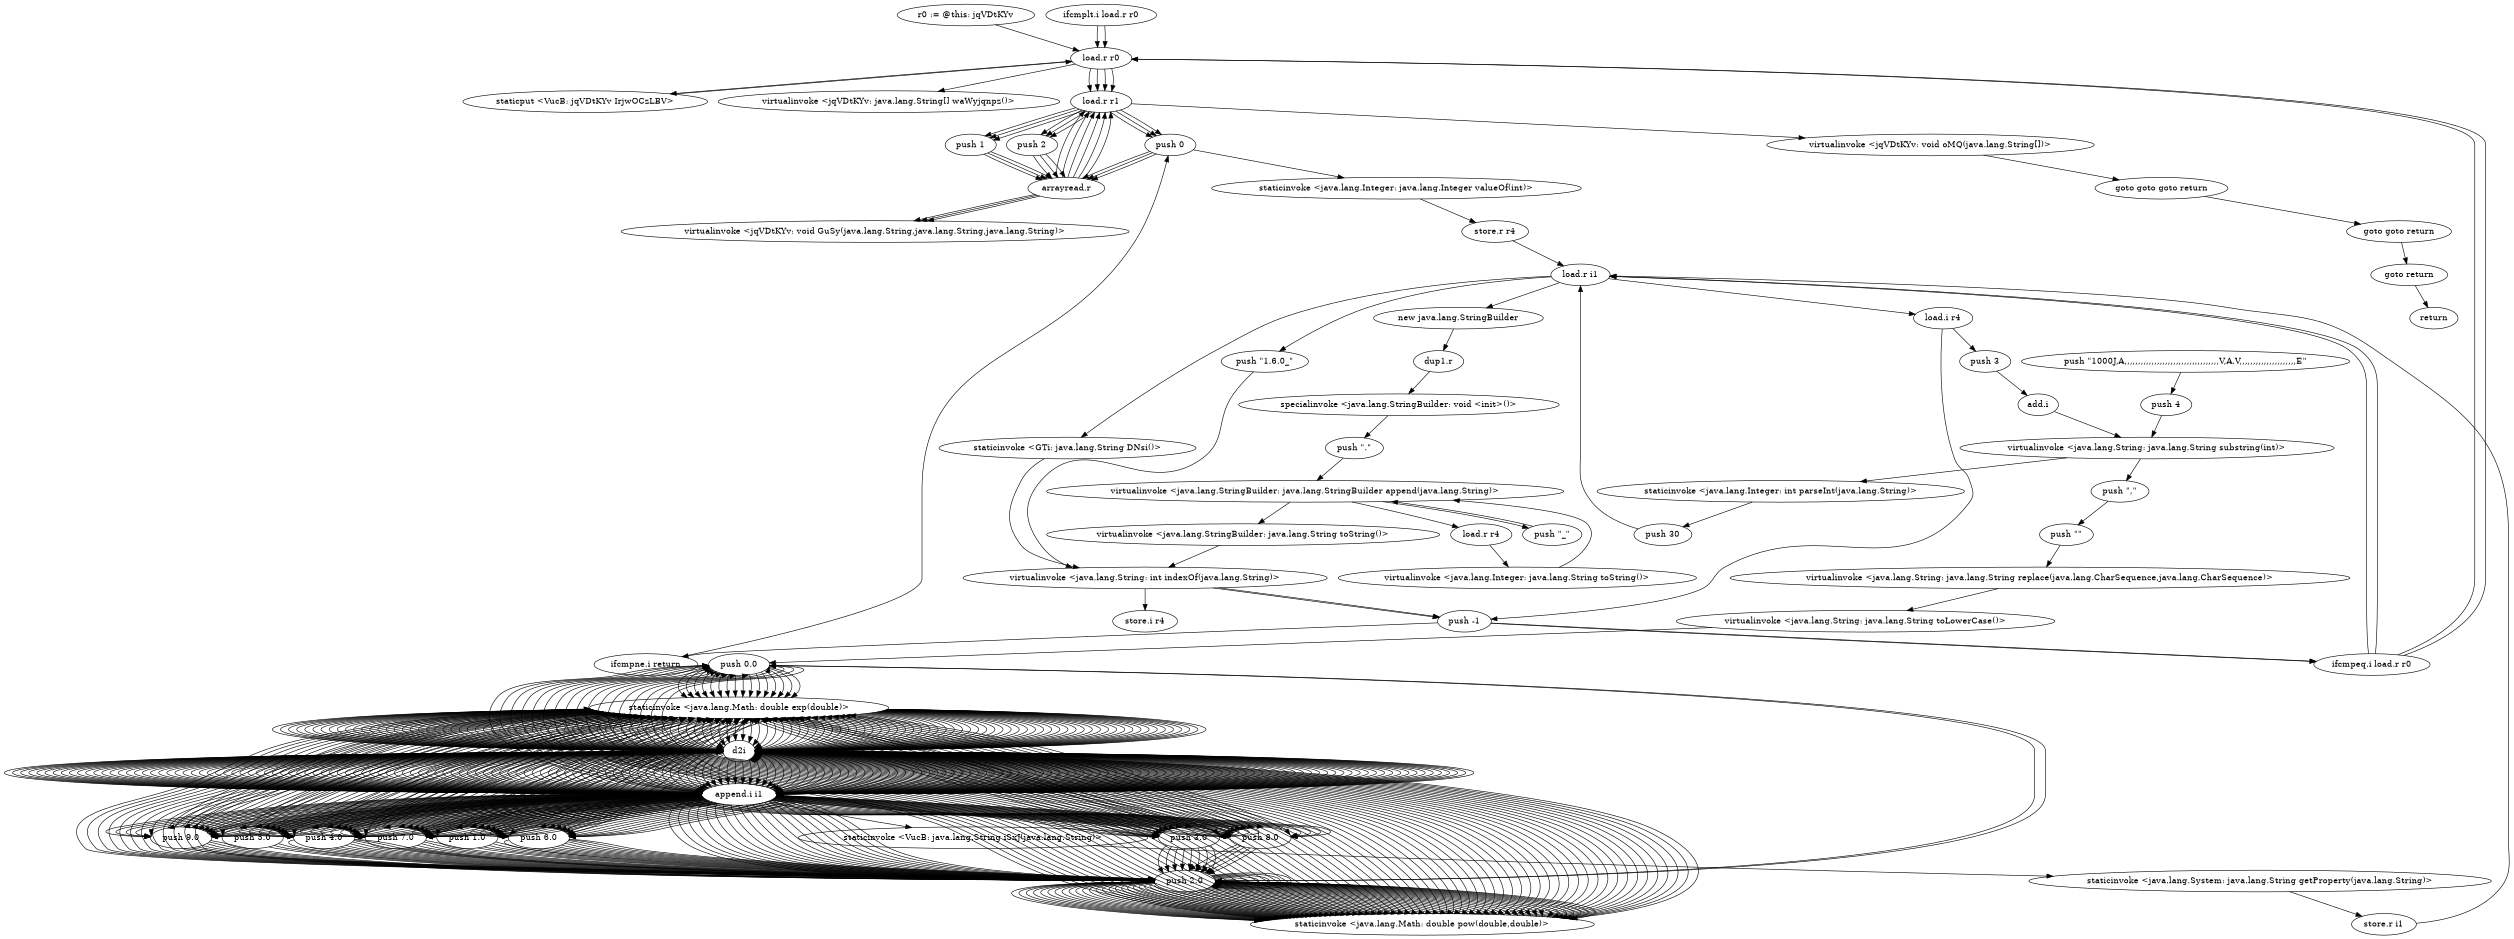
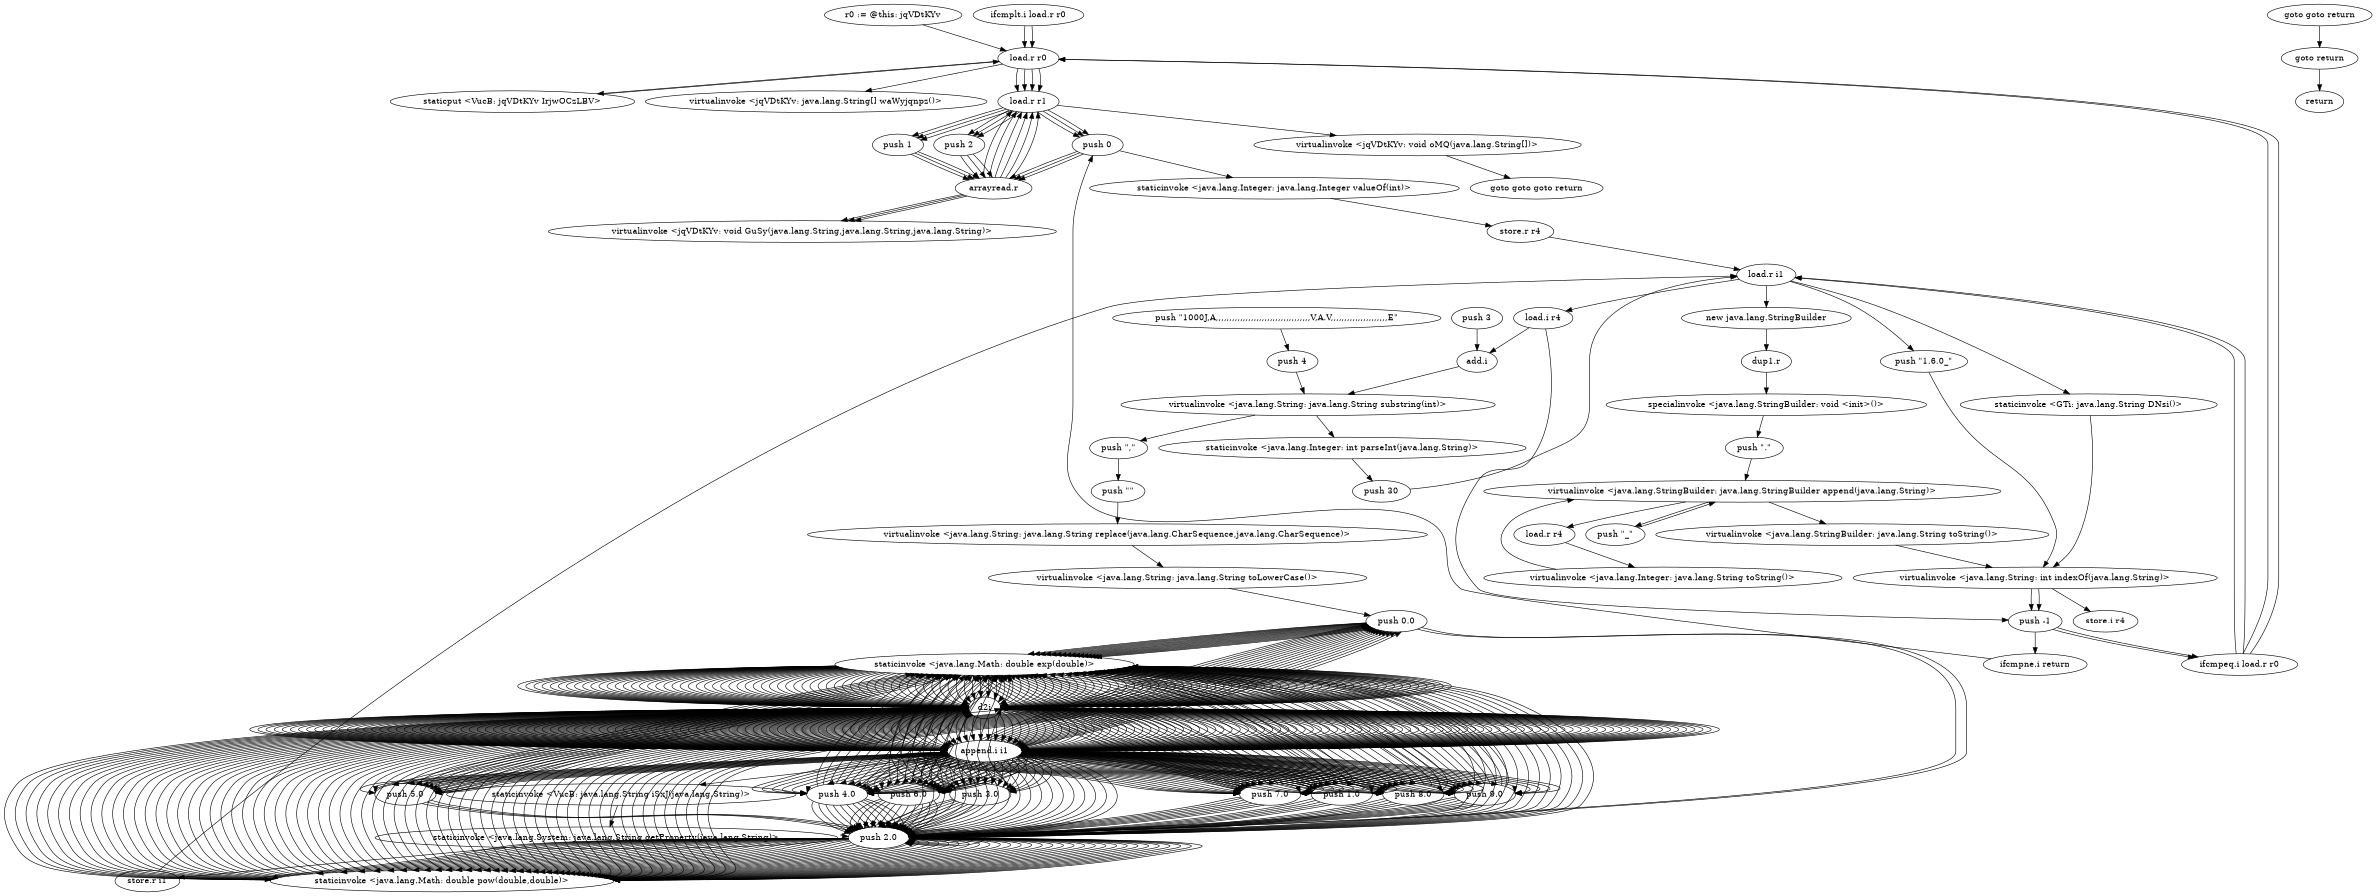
edge "goto goto goto return" -> "goto goto return": removed
edge "load.i r4" -> "push 3": now "load.i r4" -> "add.i"
